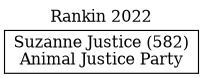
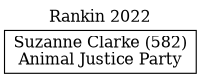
node "Suzanne Justice (582) Animal Justice Party": label "Suzanne Justice (582) Animal Justice Party" -> "Suzanne Clarke (582) Animal Justice Party"
